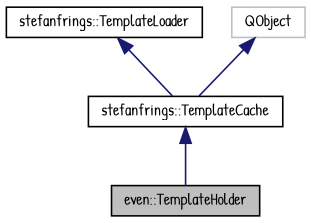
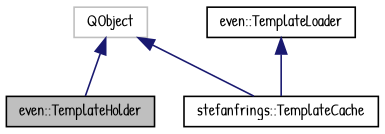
node "stefanfrings::TemplateLoader": label "stefanfrings::TemplateLoader" -> "even::TemplateLoader"
edge "even::TemplateHolder" -> "stefanfrings::TemplateCache": now "even::TemplateHolder" -> "QObject"
